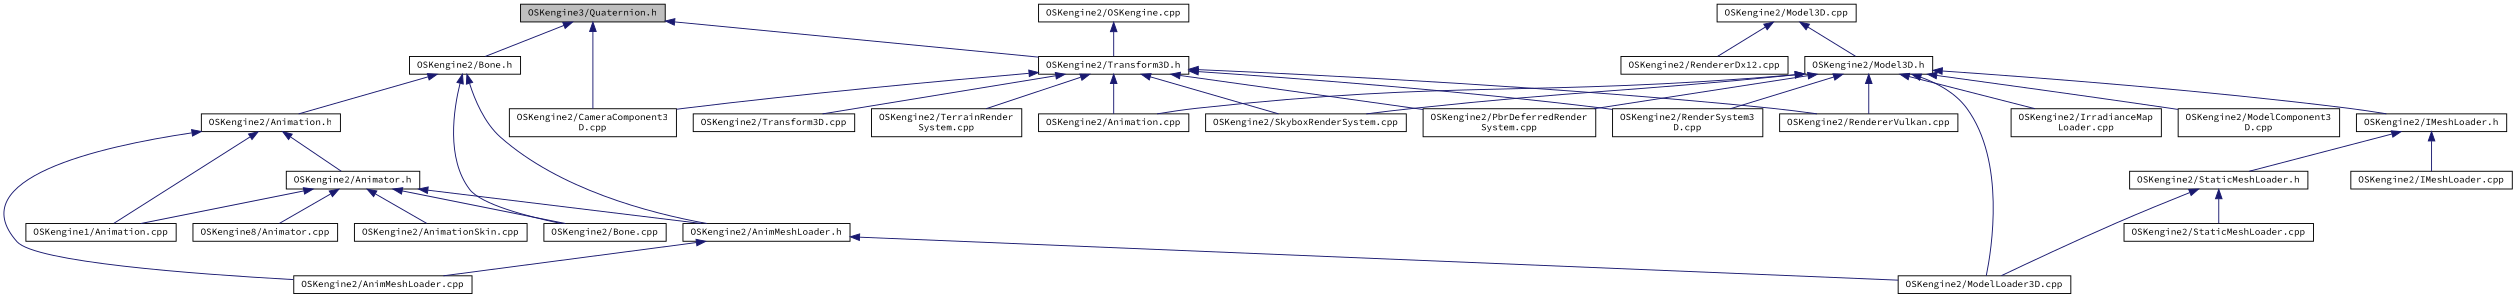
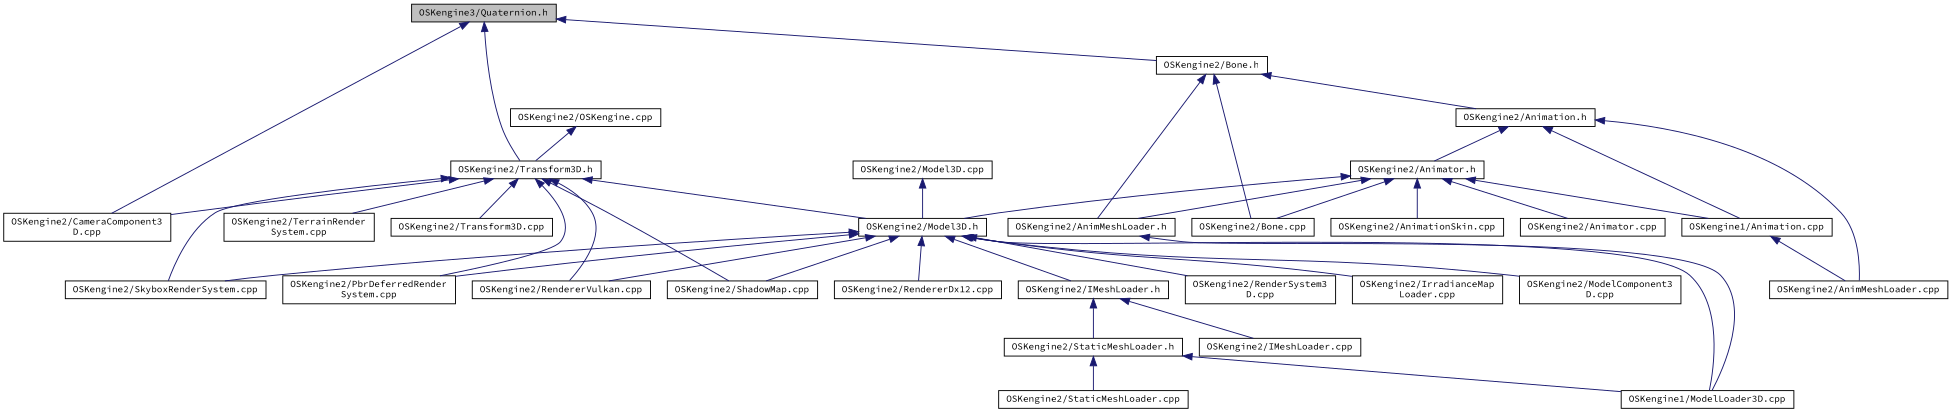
edge "OSKengine2/RendererDx12.cpp" -> "OSKengine2/Model3D.cpp": now "OSKengine2/RendererDx12.cpp" -> "OSKengine2/Model3D.h"
edge "OSKengine2/RenderSystem3 D.cpp" -> "OSKengine2/Transform3D.h": now "OSKengine2/Model3D.h" -> "OSKengine2/Transform3D.h"
node "OSKengine2/Animation.cpp": label "OSKengine2/Animation.cpp" -> "OSKengine2/ShadowMap.cpp"
edge "OSKengine2/Model3D.h" -> "OSKengine2/Animator.h": added
node "OSKengine8/Animator.cpp": label "OSKengine8/Animator.cpp" -> "OSKengine2/Animator.cpp"
edge "OSKengine2/AnimMeshLoader.cpp" -> "OSKengine2/AnimMeshLoader.h": now "OSKengine2/AnimMeshLoader.cpp" -> "OSKengine1/Animation.cpp"
node "OSKengine2/ModelLoader3D.cpp": label "OSKengine2/ModelLoader3D.cpp" -> "OSKengine1/ModelLoader3D.cpp"
